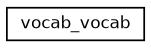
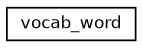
node "vocab_vocab": label "vocab_vocab" -> "vocab_word"
